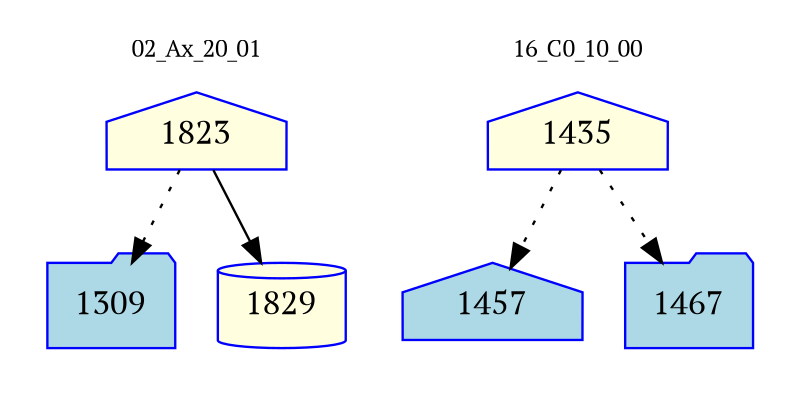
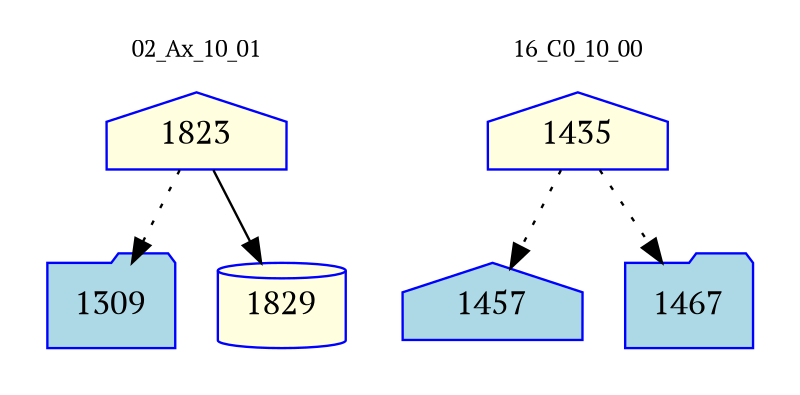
cluster "02_Ax_20_01": label "02_Ax_20_01" -> "02_Ax_10_01"
